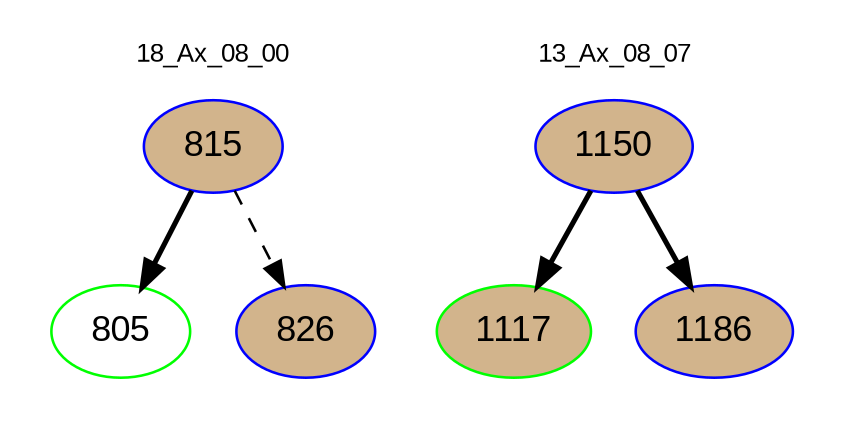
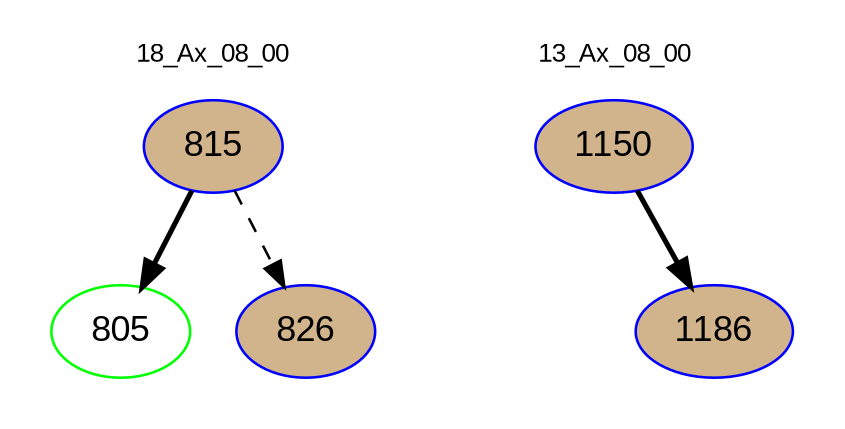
cluster "13_Ax_08_07": label "13_Ax_08_07" -> "13_Ax_08_00"
node "1117": removed
